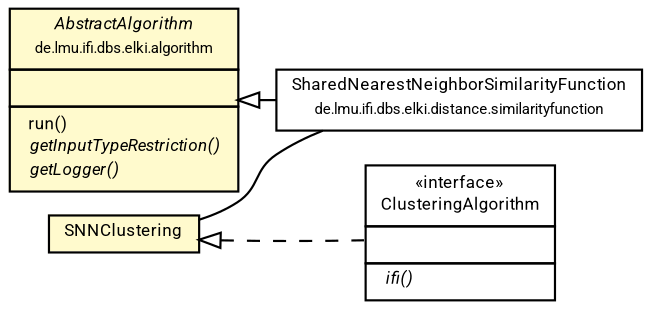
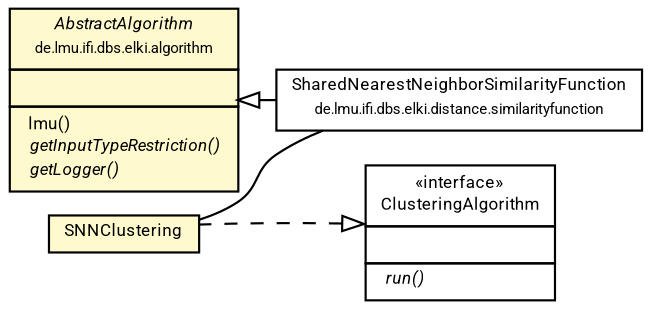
node "AbstractAlgorithm": text "run()" -> "lmu()"
edge "ClusteringAlgorithm" -> "SNNClustering": reversed
node "ClusteringAlgorithm": text "ifi()" -> "run()"
